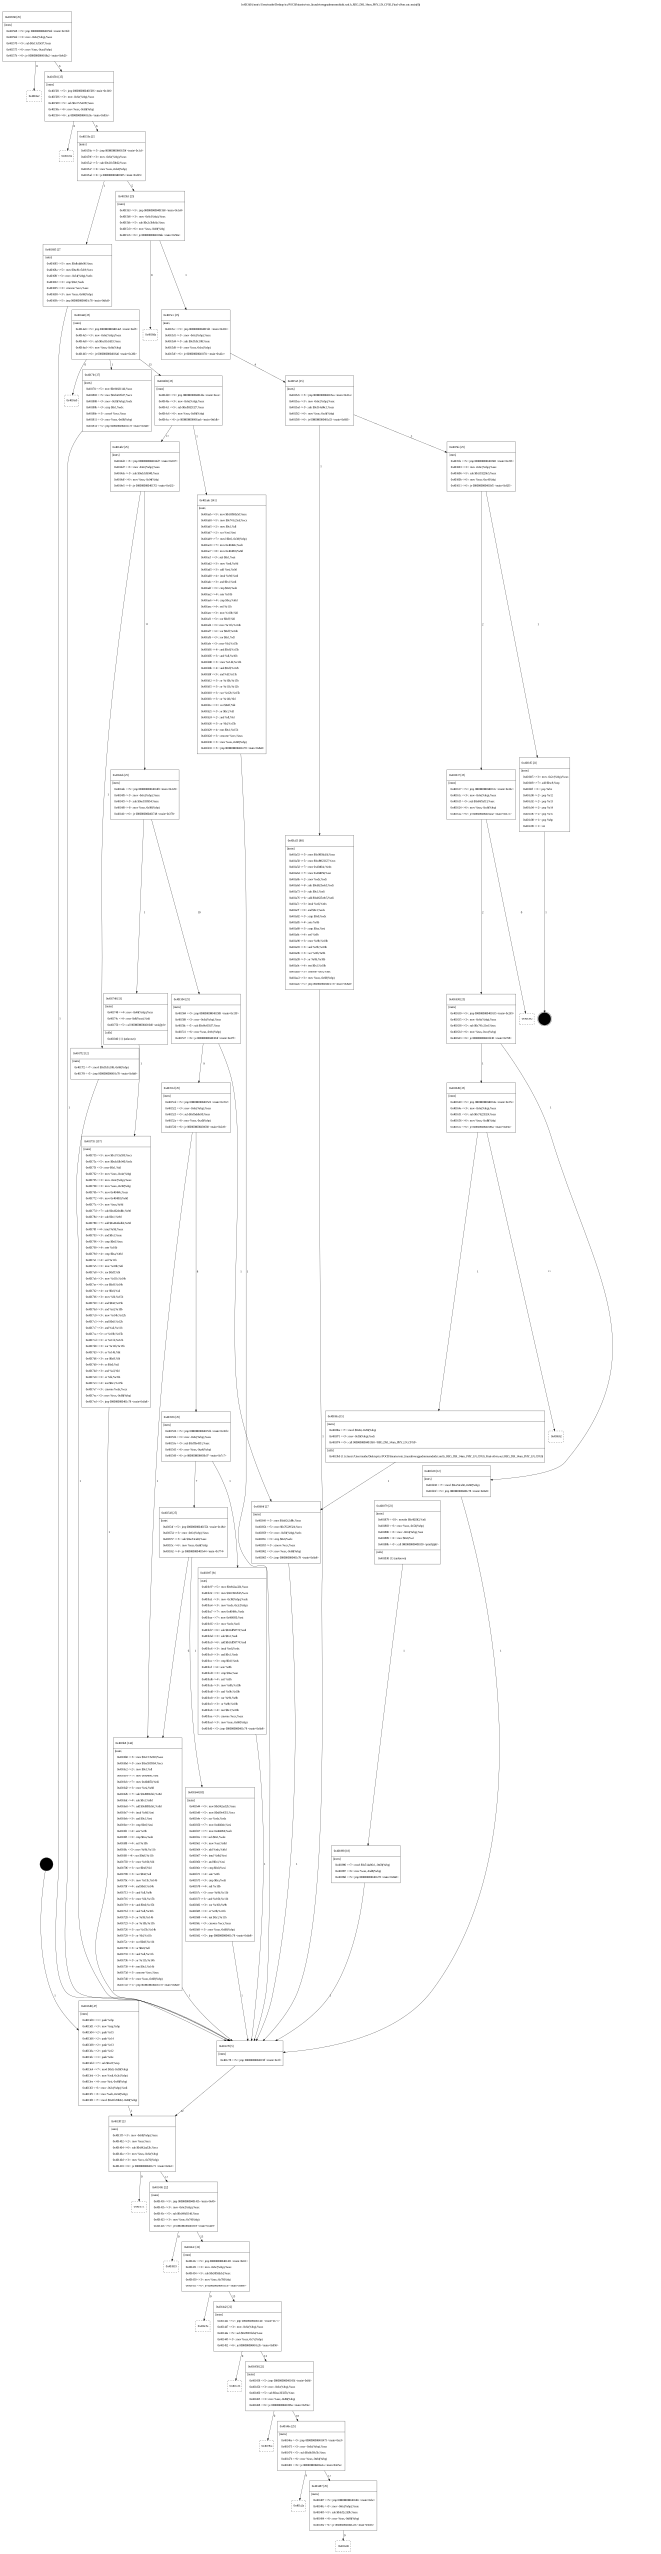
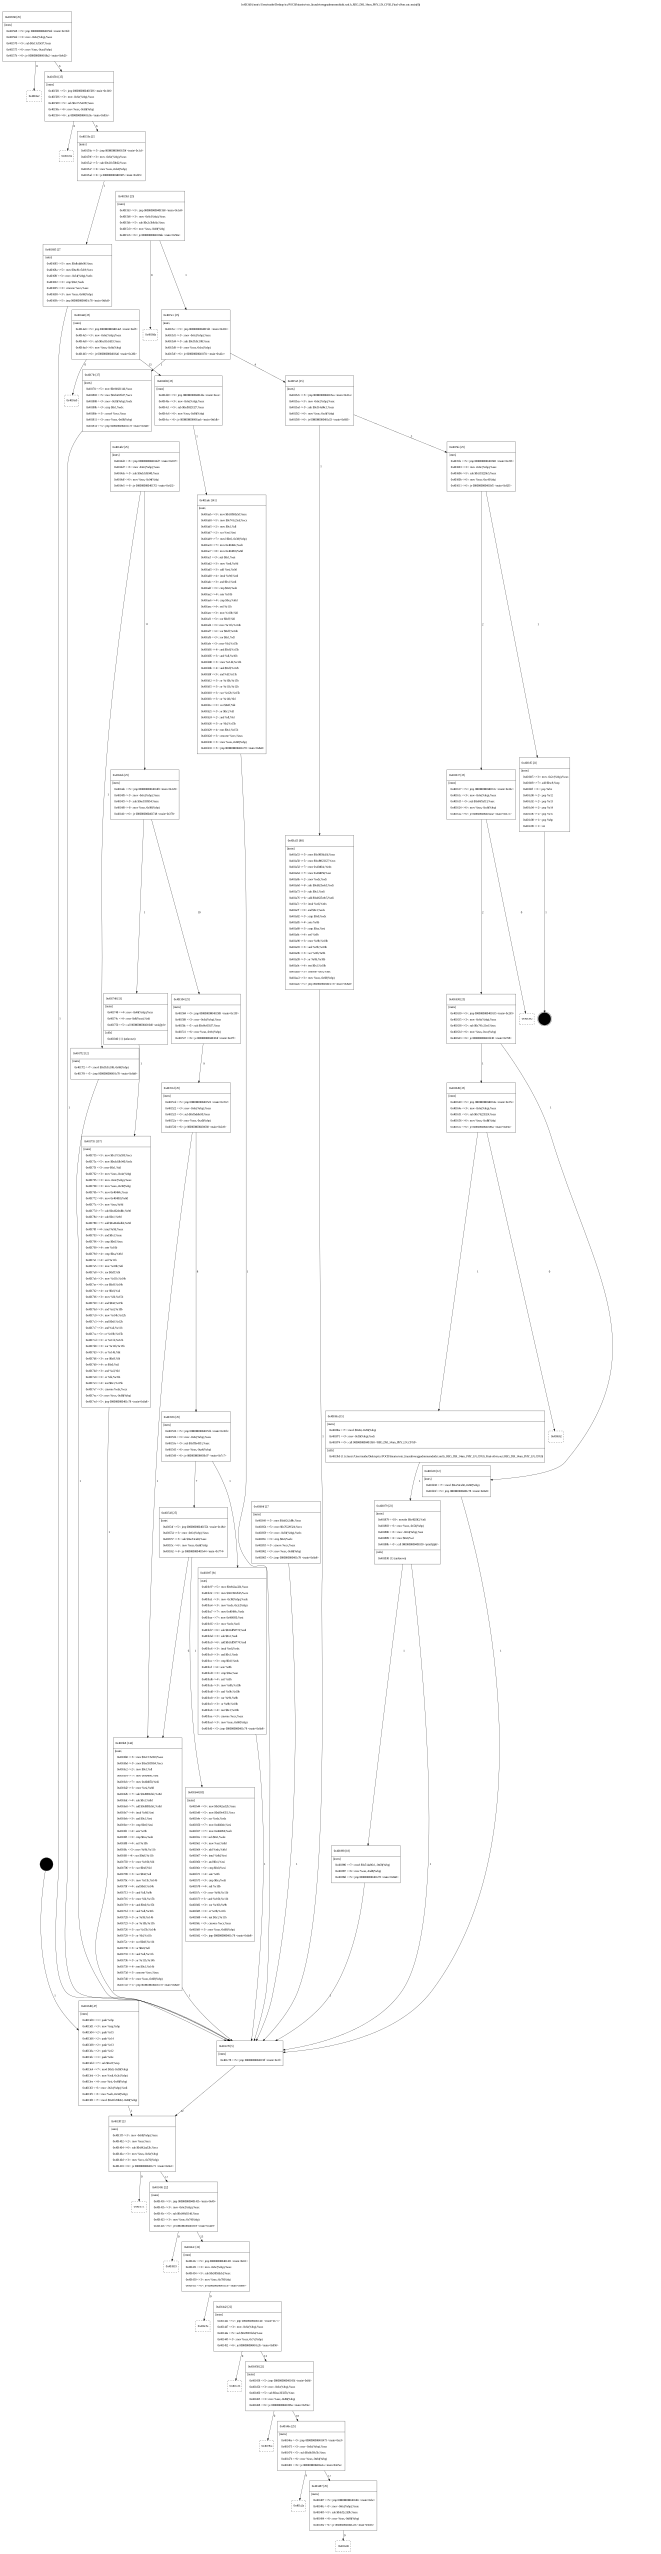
edge "0x40159a [25]" -> "0x4015b3 [25]": removed, label "5"
edge "0x4014a0 [25]" -> "0x4017fe [27]": now "0x4015cc [25]" -> "0x4017fe [27]"
edge "0x4014b9 [25]" -> "0x4014d2 [25]": removed, label "12"
edge "0x401649 [25]" -> "0x401662": label " 11" -> " 0"
edge "0x401504 [25]" -> "0x40184f [27]": removed, label "1"
edge "0x40186a [15]" -> "0x40184f [27]": now "0x40186a [15]" -> "0x401879 [23]"
edge "0x401b44 [83]" -> "0x401c78 [5]": now "0x401879 [23]" -> "0x401c78 [5]"
edge "0x40142c [22]" -> "0x401442 [22]": removed, label "13"
